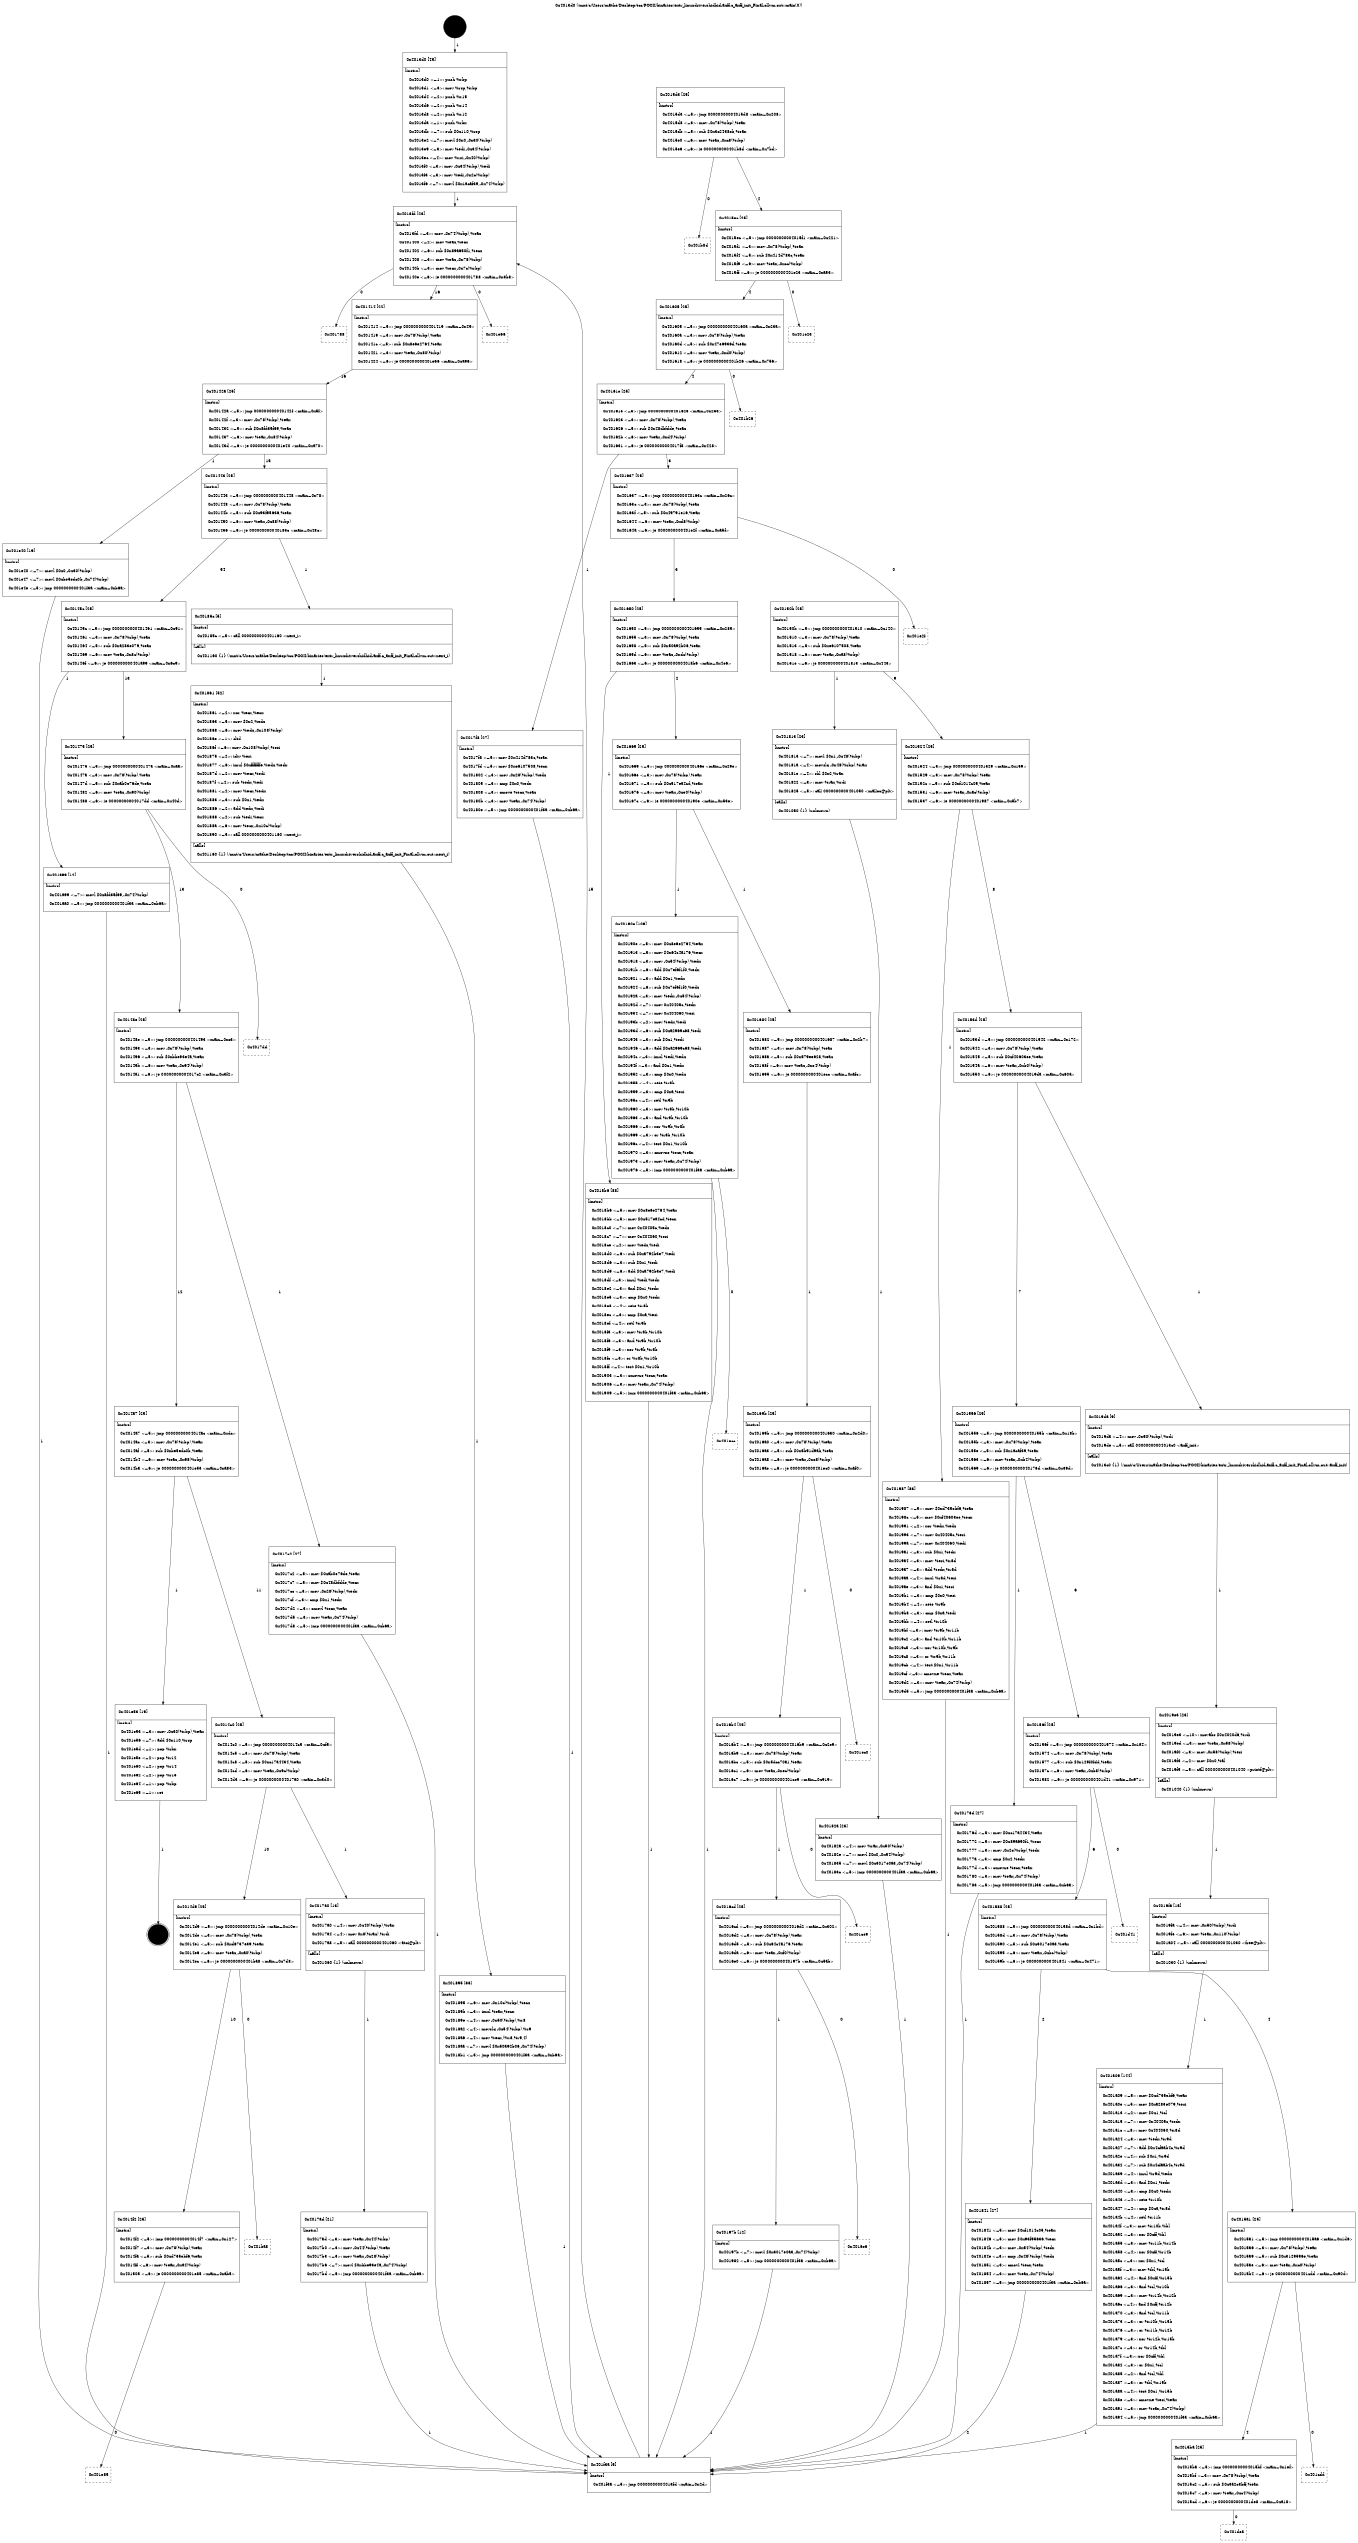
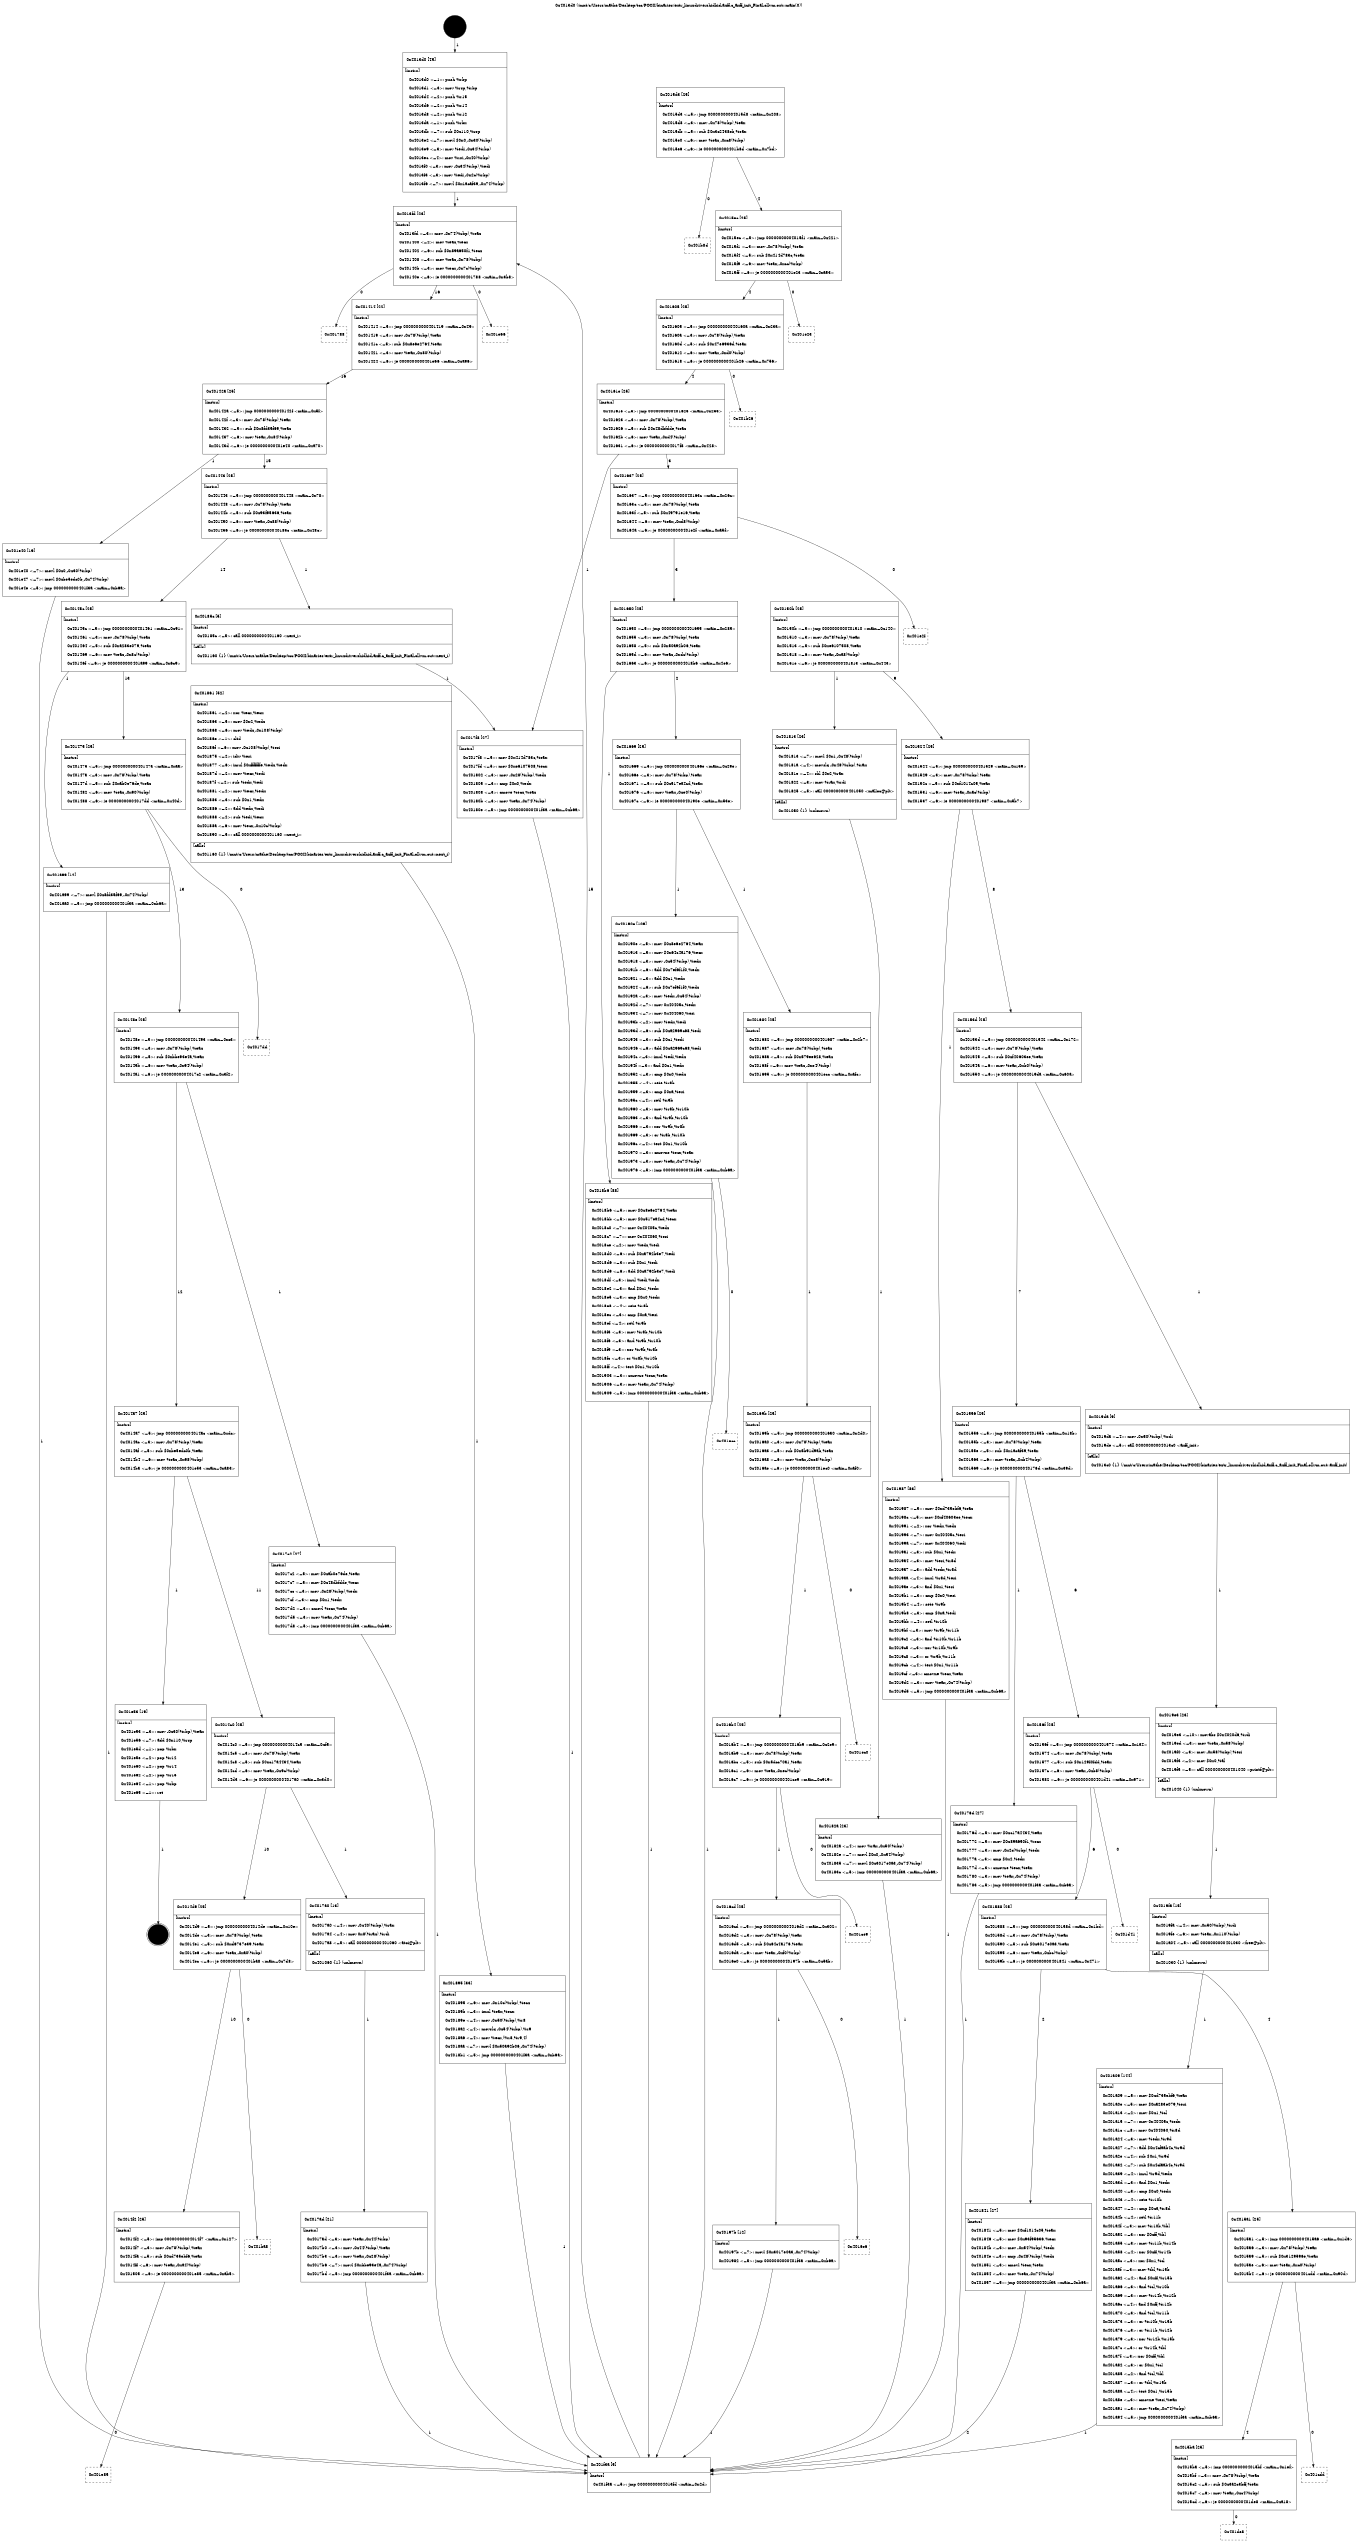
edge "0x401443 [25]" -> "0x40145c [25]": label " 54" -> " 14"
edge "0x40185c [5]" -> "0x401861 [52]": now "0x40185c [5]" -> "0x4017f8 [27]"
